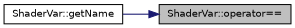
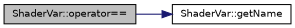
edge "ShaderVar::getName" -> "ShaderVar::operator==": reversed
